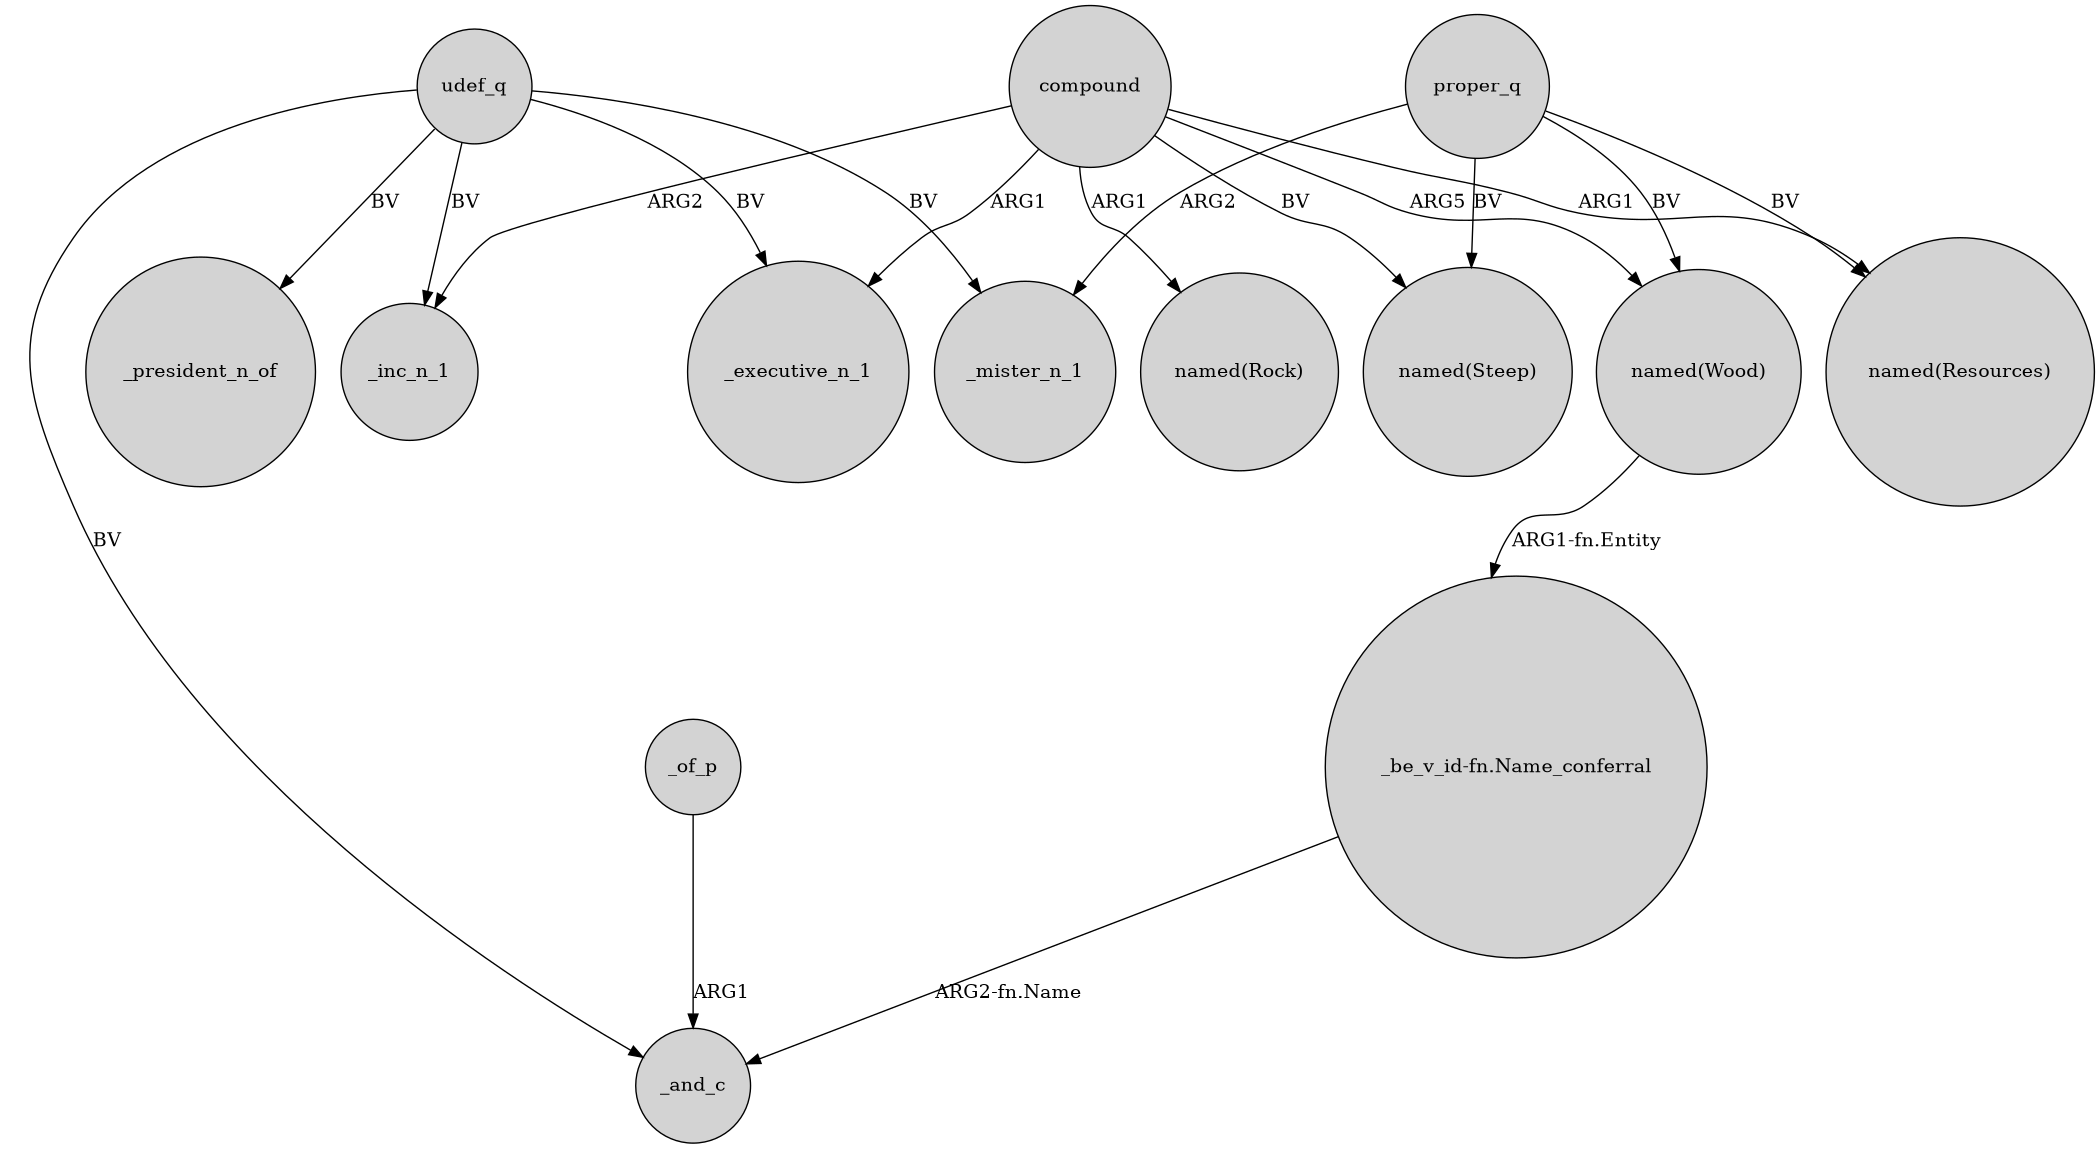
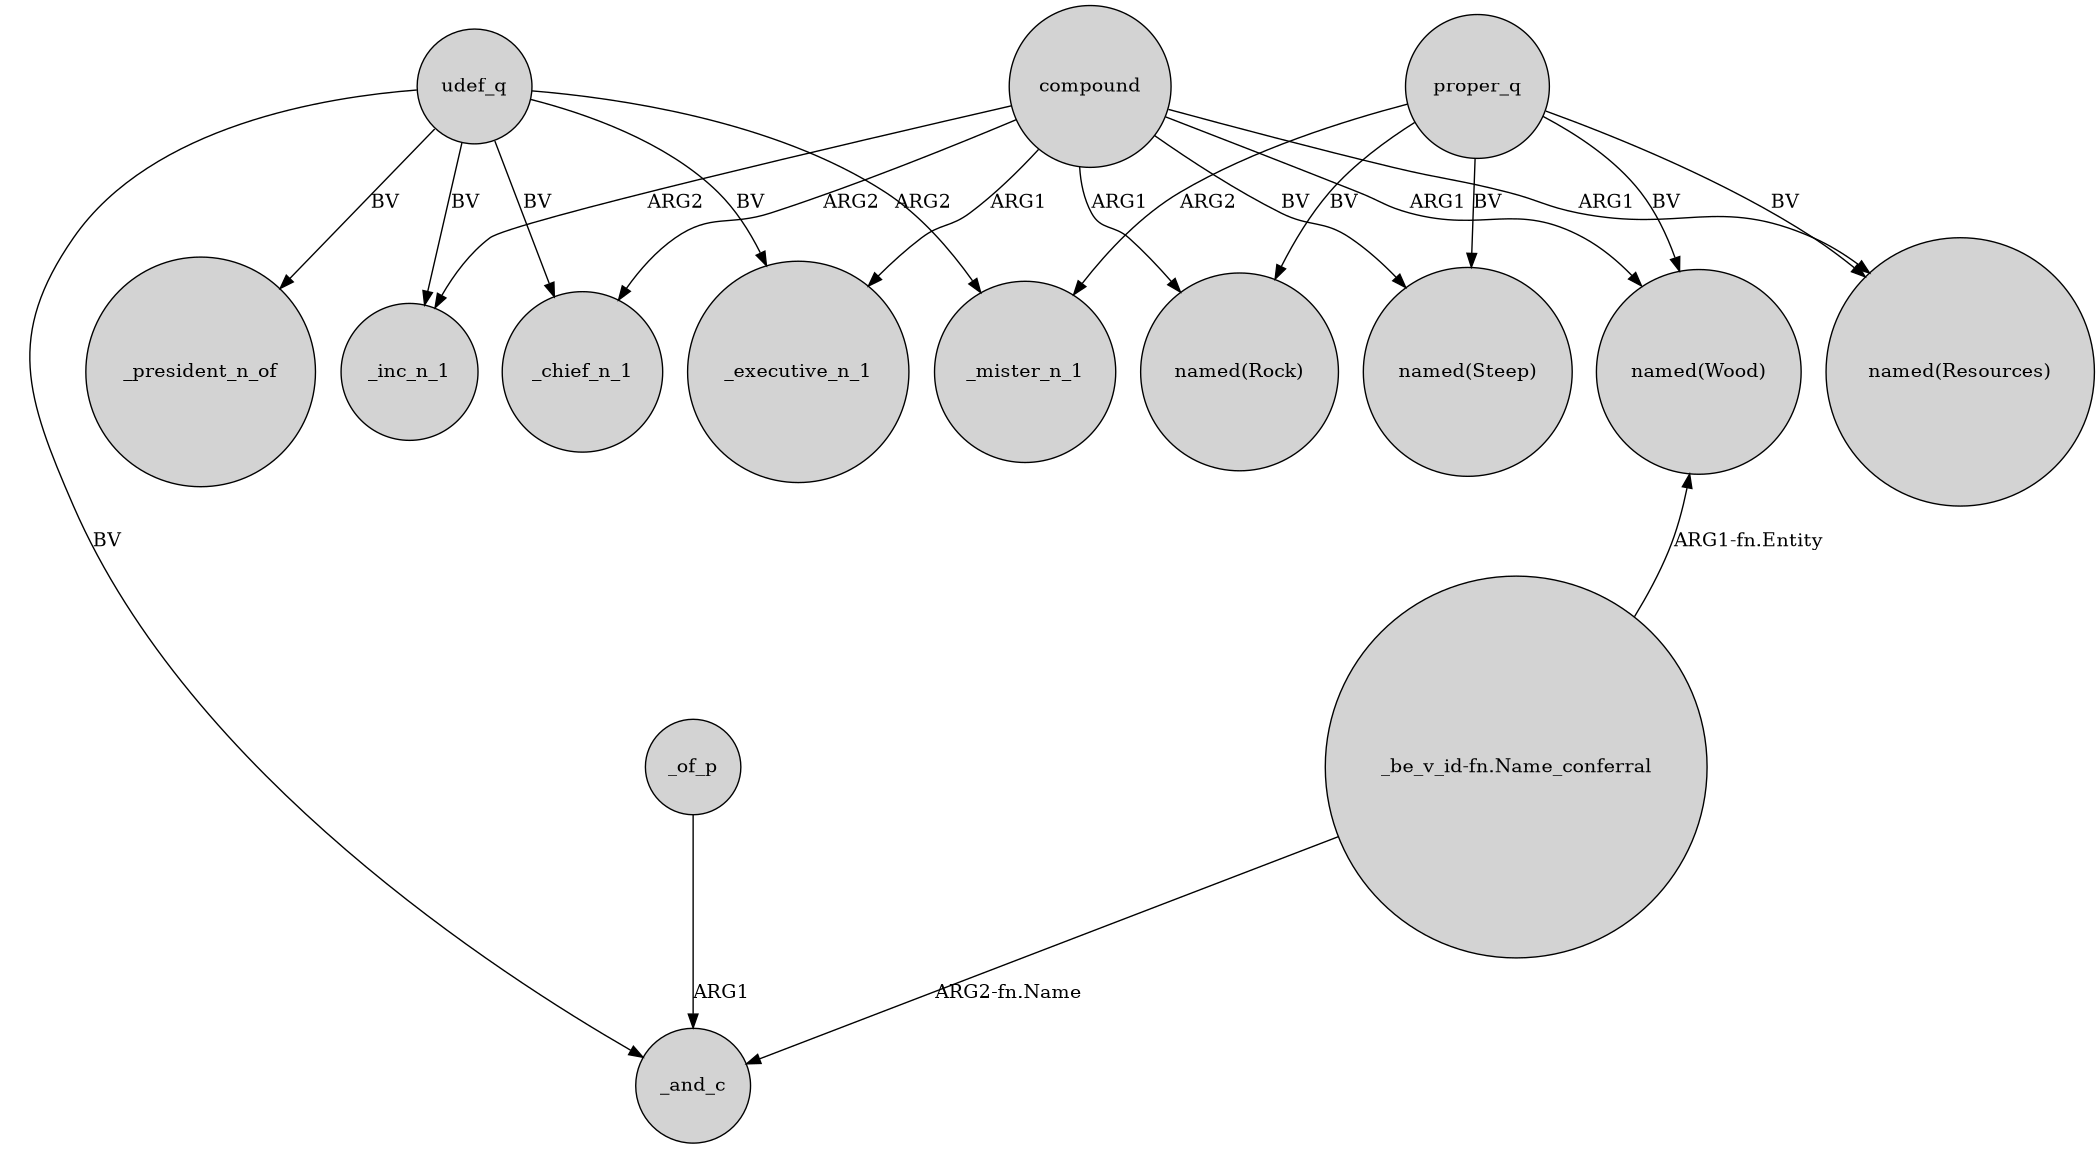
edge "proper_q" -> "named(Rock)": added, label "BV"
edge "udef_q" -> "_mister_n_1": label "BV" -> "ARG2"
edge "compound" -> "named(Wood)": label "ARG5" -> "ARG1"
node "_chief_n_1": added
edge "named(Wood)" -> "_be_v_id-fn.Name_conferral": reversed
